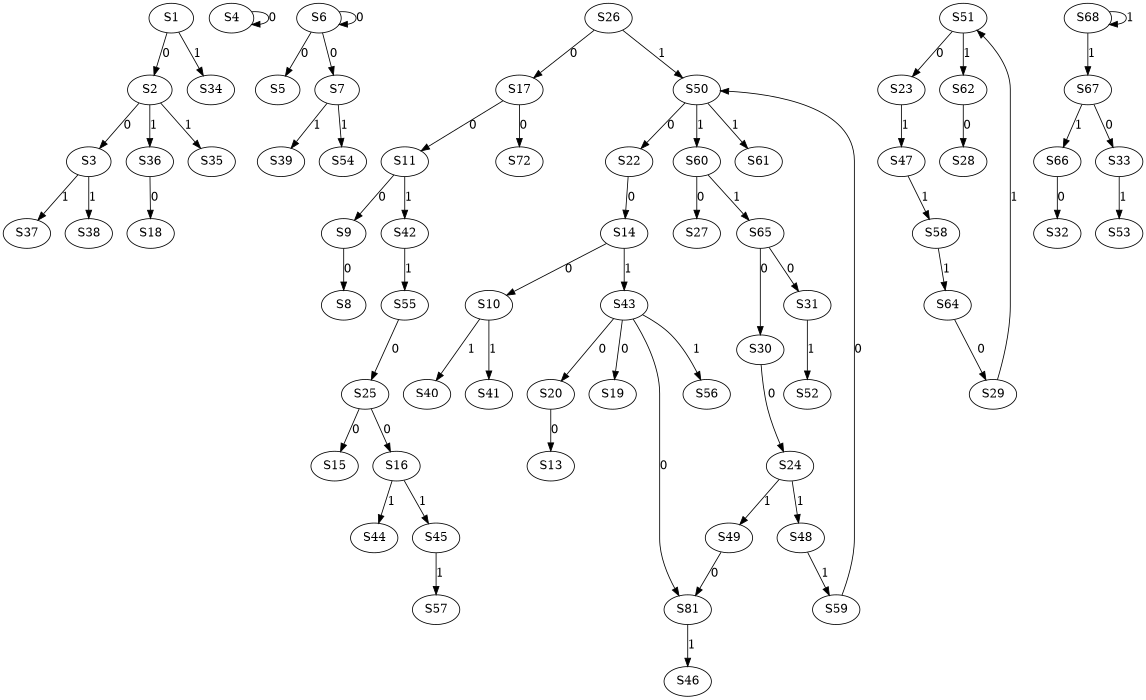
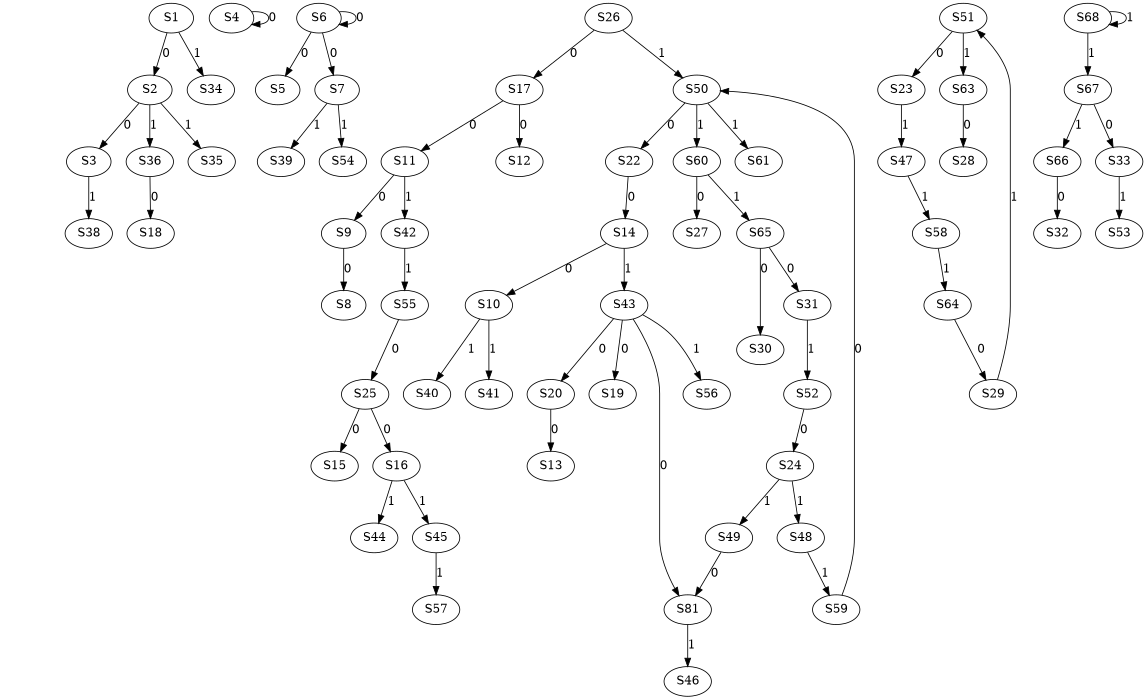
node "S62": label "S62" -> "S63"
node "S72": label "S72" -> "S12"
node "S37": removed
edge "S30" -> "S24": now "S52" -> "S24"
